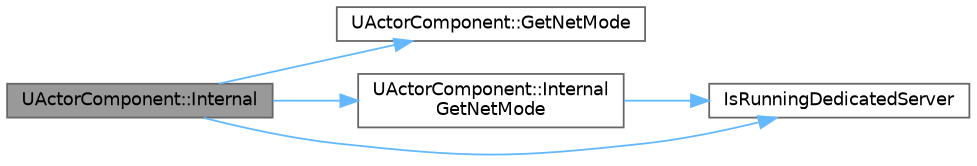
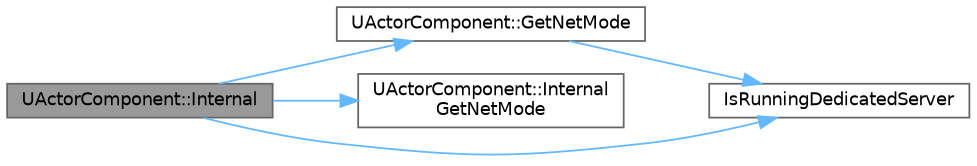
edge "UActorComponent::Internal GetNetMode" -> "IsRunningDedicatedServer": now "UActorComponent::GetNetMode" -> "IsRunningDedicatedServer"
